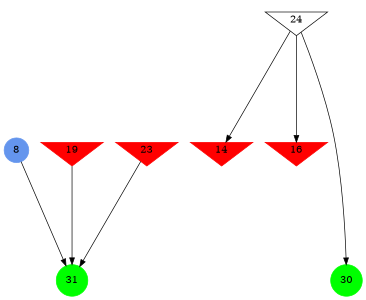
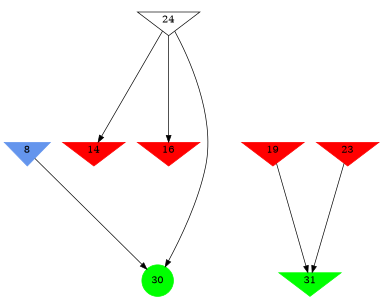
node "8": shape circle -> invtriangle
edge "8" -> "31": now "8" -> "30"
node "31": shape circle -> invtriangle
